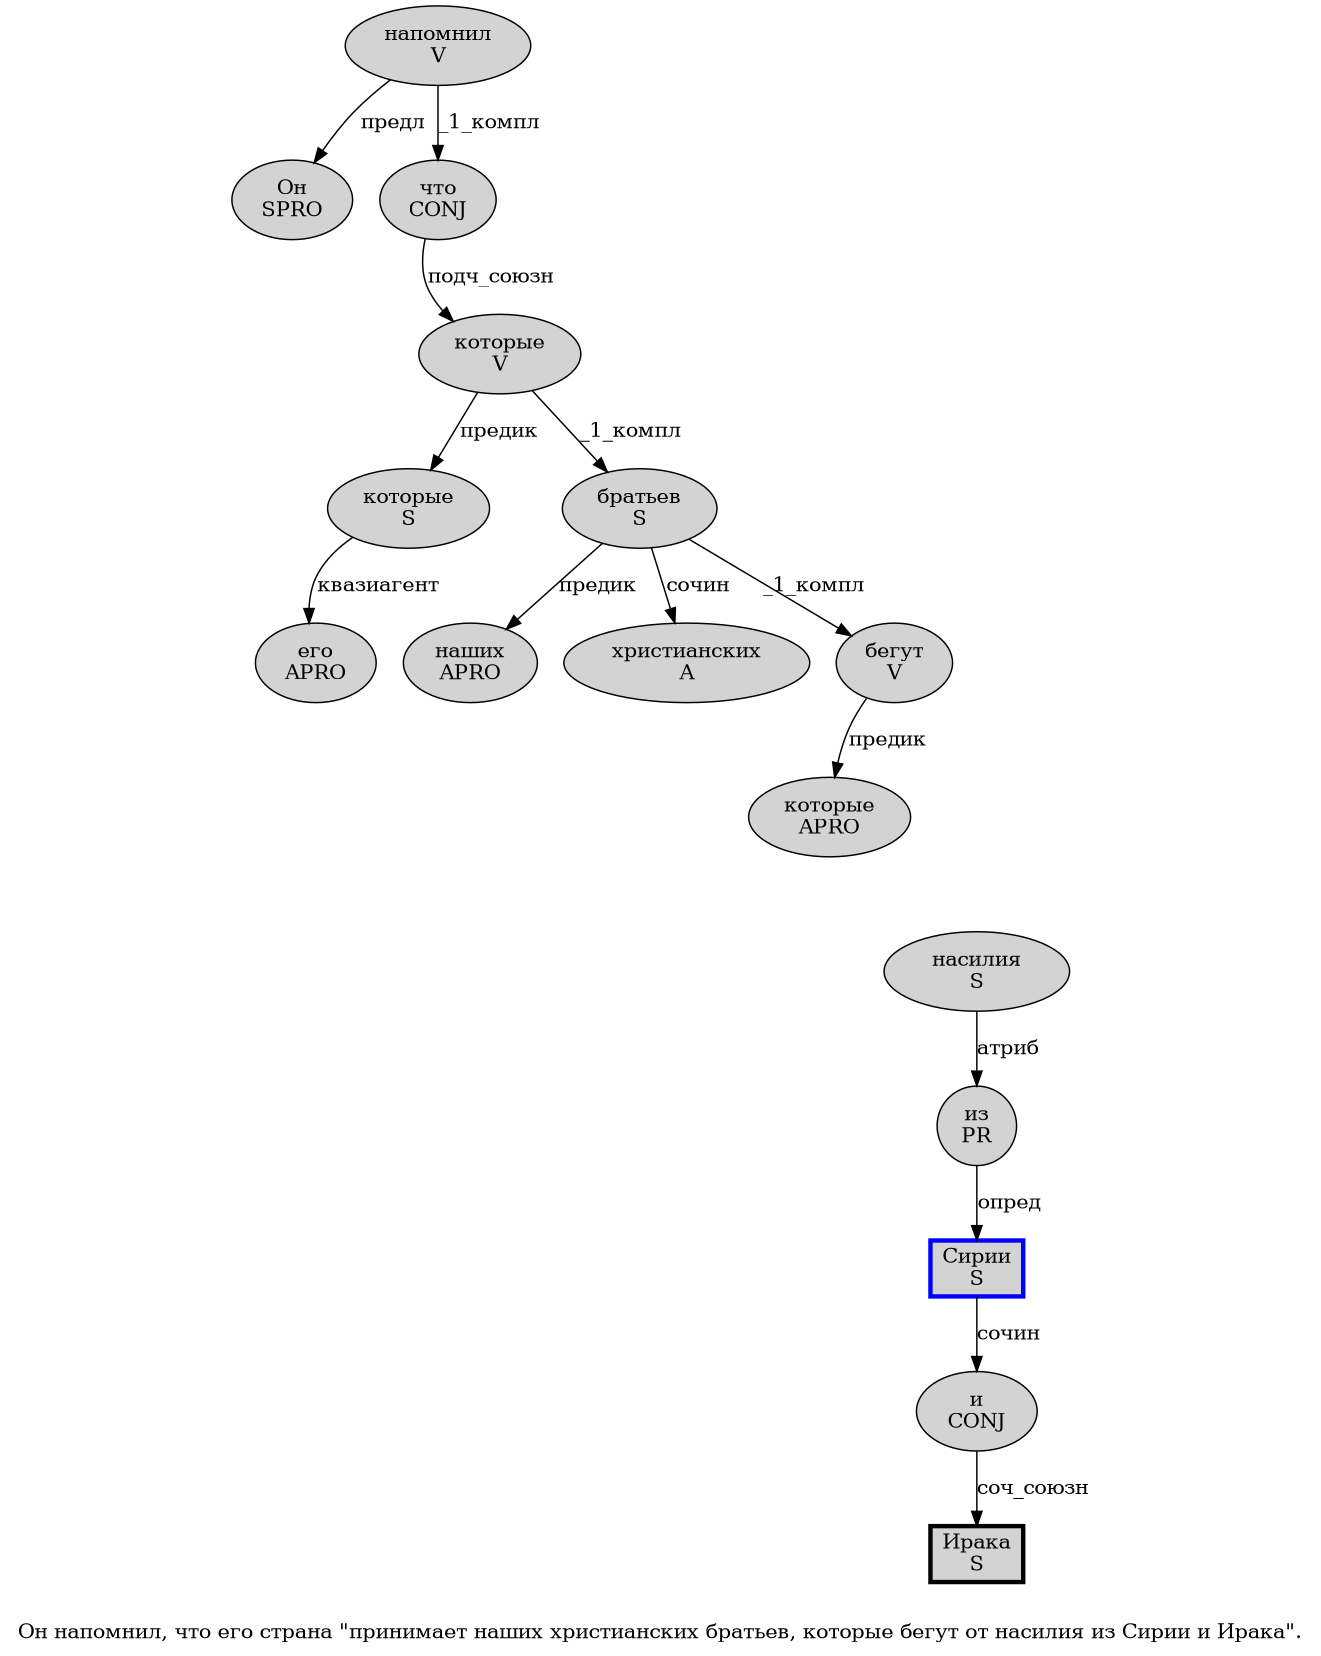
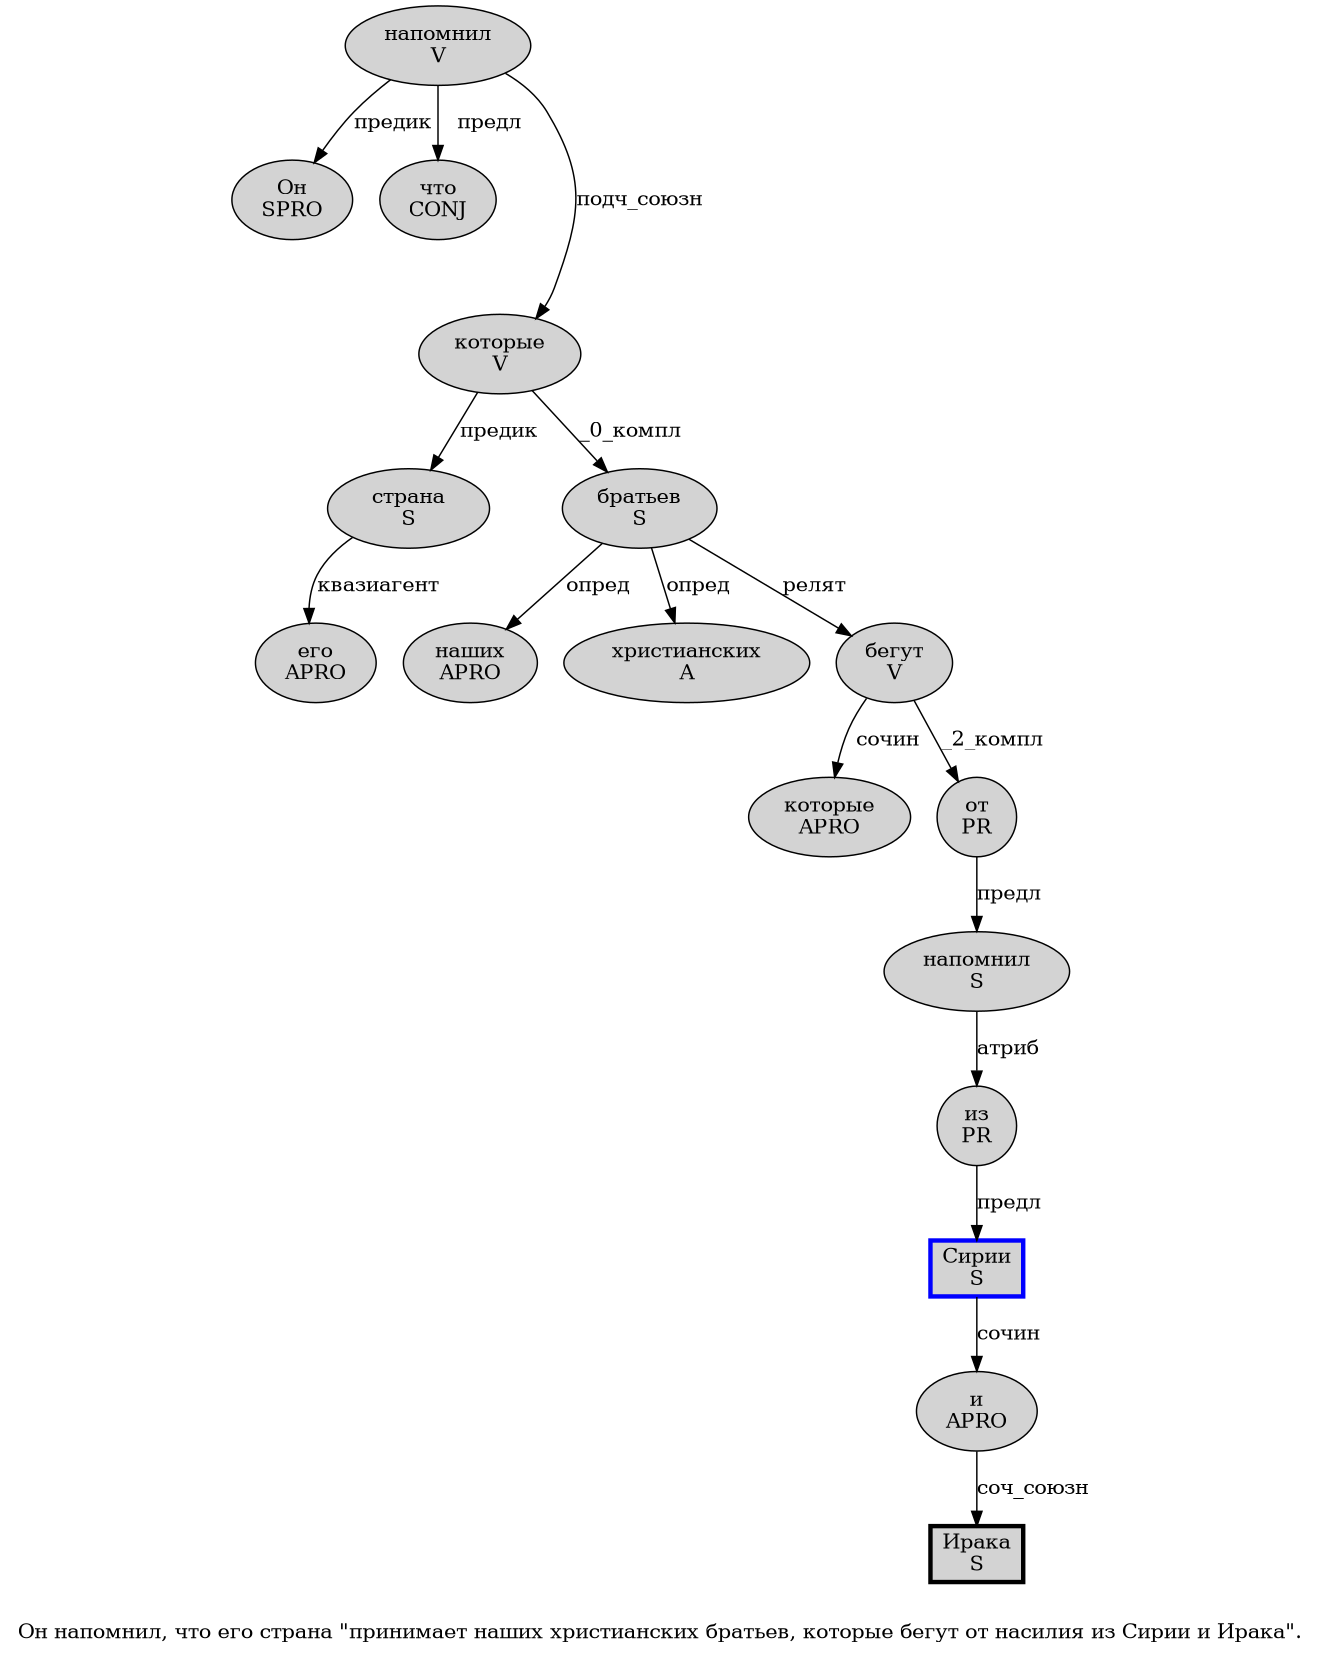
edge "напомнил V" -> "Он SPRO": label "предл" -> "предик"
edge "напомнил V" -> "что CONJ": label "_1_компл" -> "предл"
edge "что CONJ" -> "которые V": now "напомнил V" -> "которые V"
edge "которые V" -> "братьев S": label "_1_компл" -> "_0_компл"
node "которые S": label "которые S" -> "страна S"
edge "братьев S" -> "наших APRO": label "предик" -> "опред"
edge "братьев S" -> "христианских A": label "сочин" -> "опред"
edge "братьев S" -> "бегут V": label "_1_компл" -> "релят"
edge "бегут V" -> "которые APRO": label "предик" -> "сочин"
node "от PR": added
node "насилия S": label "насилия S" -> "напомнил S"
edge "из PR" -> "Сирии S": label "опред" -> "предл"
node "и CONJ": label "и CONJ" -> "и APRO"
